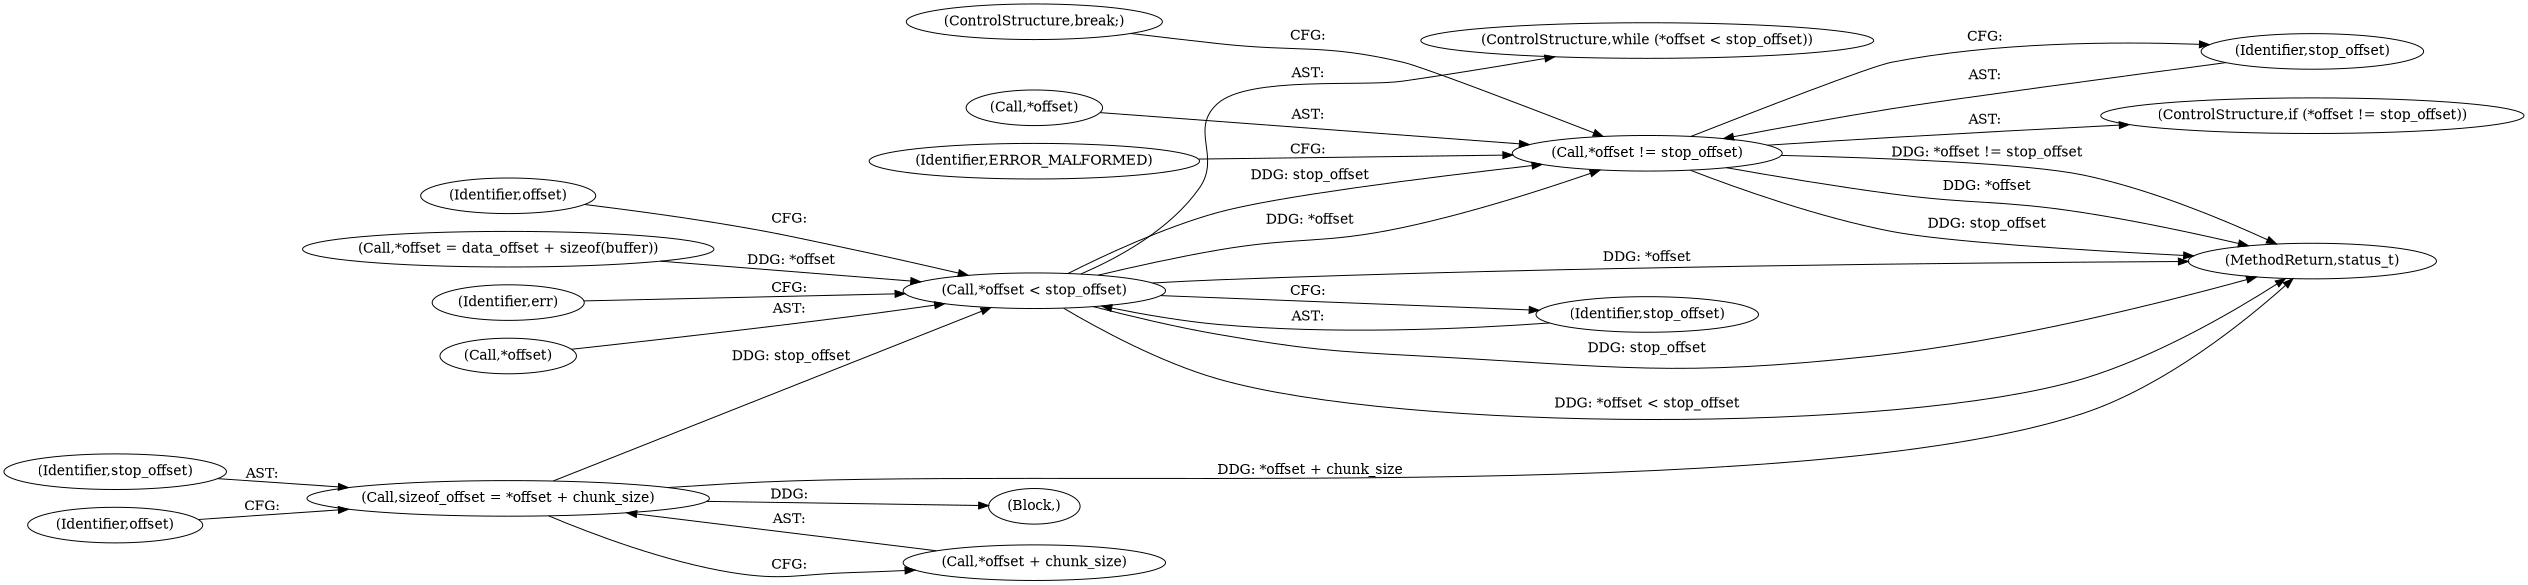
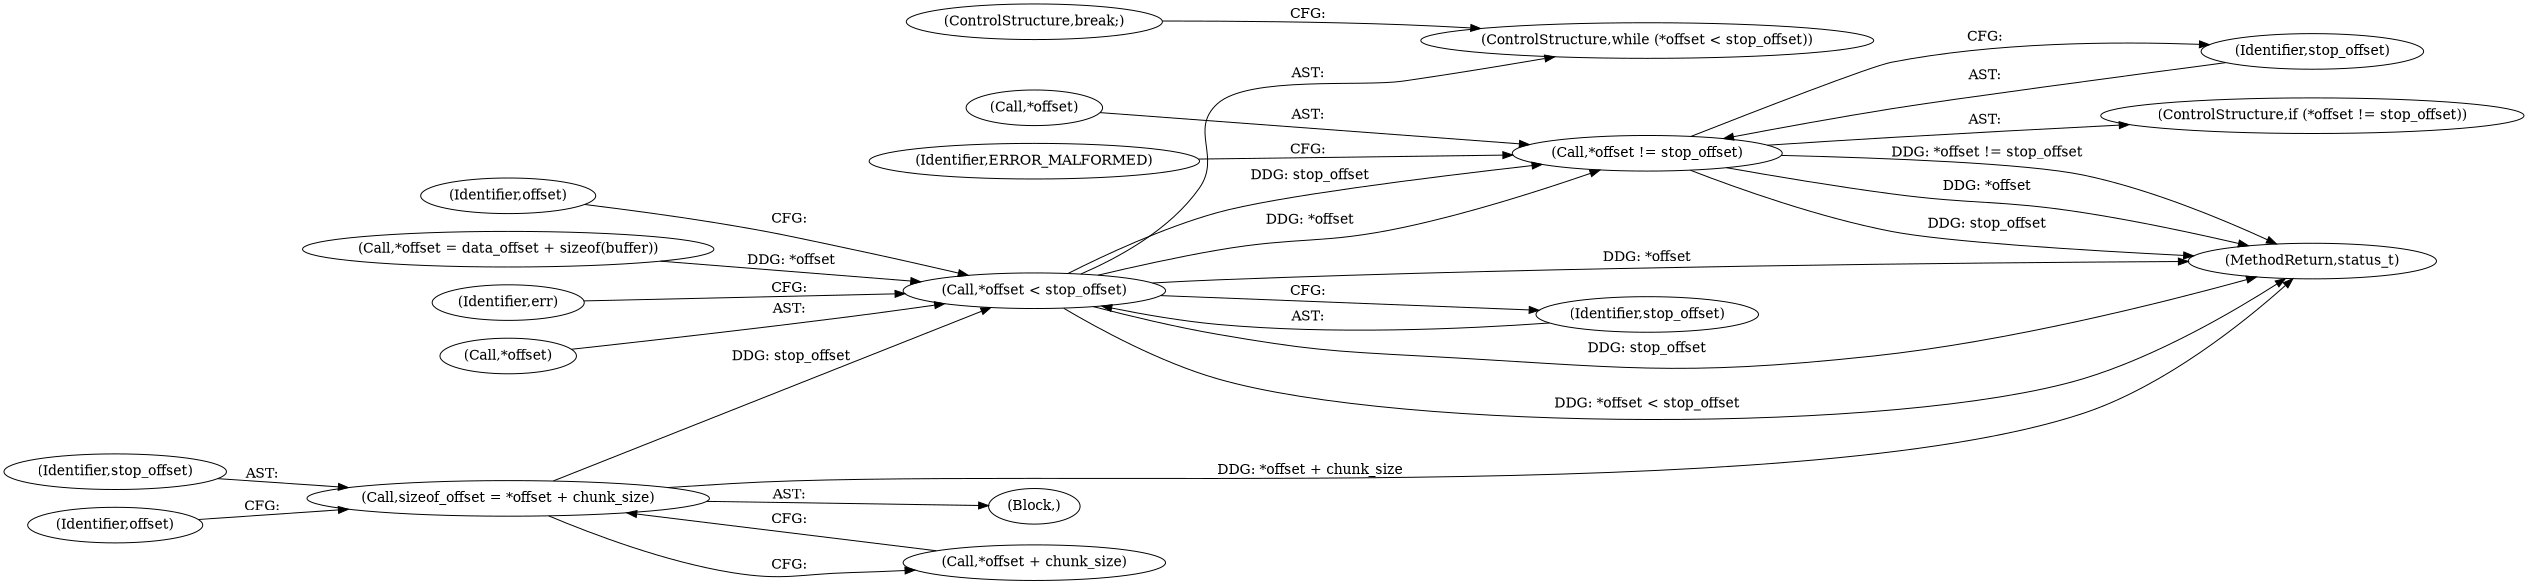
edge "(ControlStructure,break;)" -> "(Call,*offset != stop_offset)": now "(ControlStructure,break;)" -> "(ControlStructure,while (*offset < stop_offset))"
edge "(Call,sizeof_offset = *offset + chunk_size)" -> "(Block,)": label "DDG: " -> "AST: "
edge "(Call,*offset + chunk_size)" -> "(Call,sizeof_offset = *offset + chunk_size)": label "AST: " -> "CFG: "
